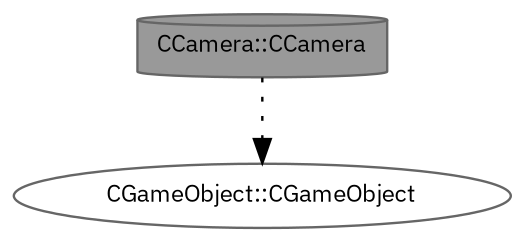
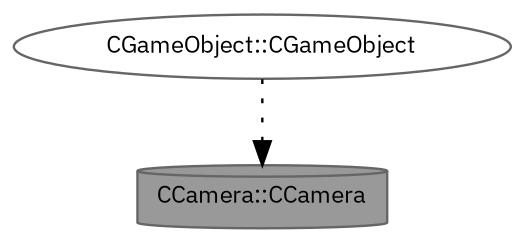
edge "CCamera::CCamera" -> "CGameObject::CGameObject": reversed
